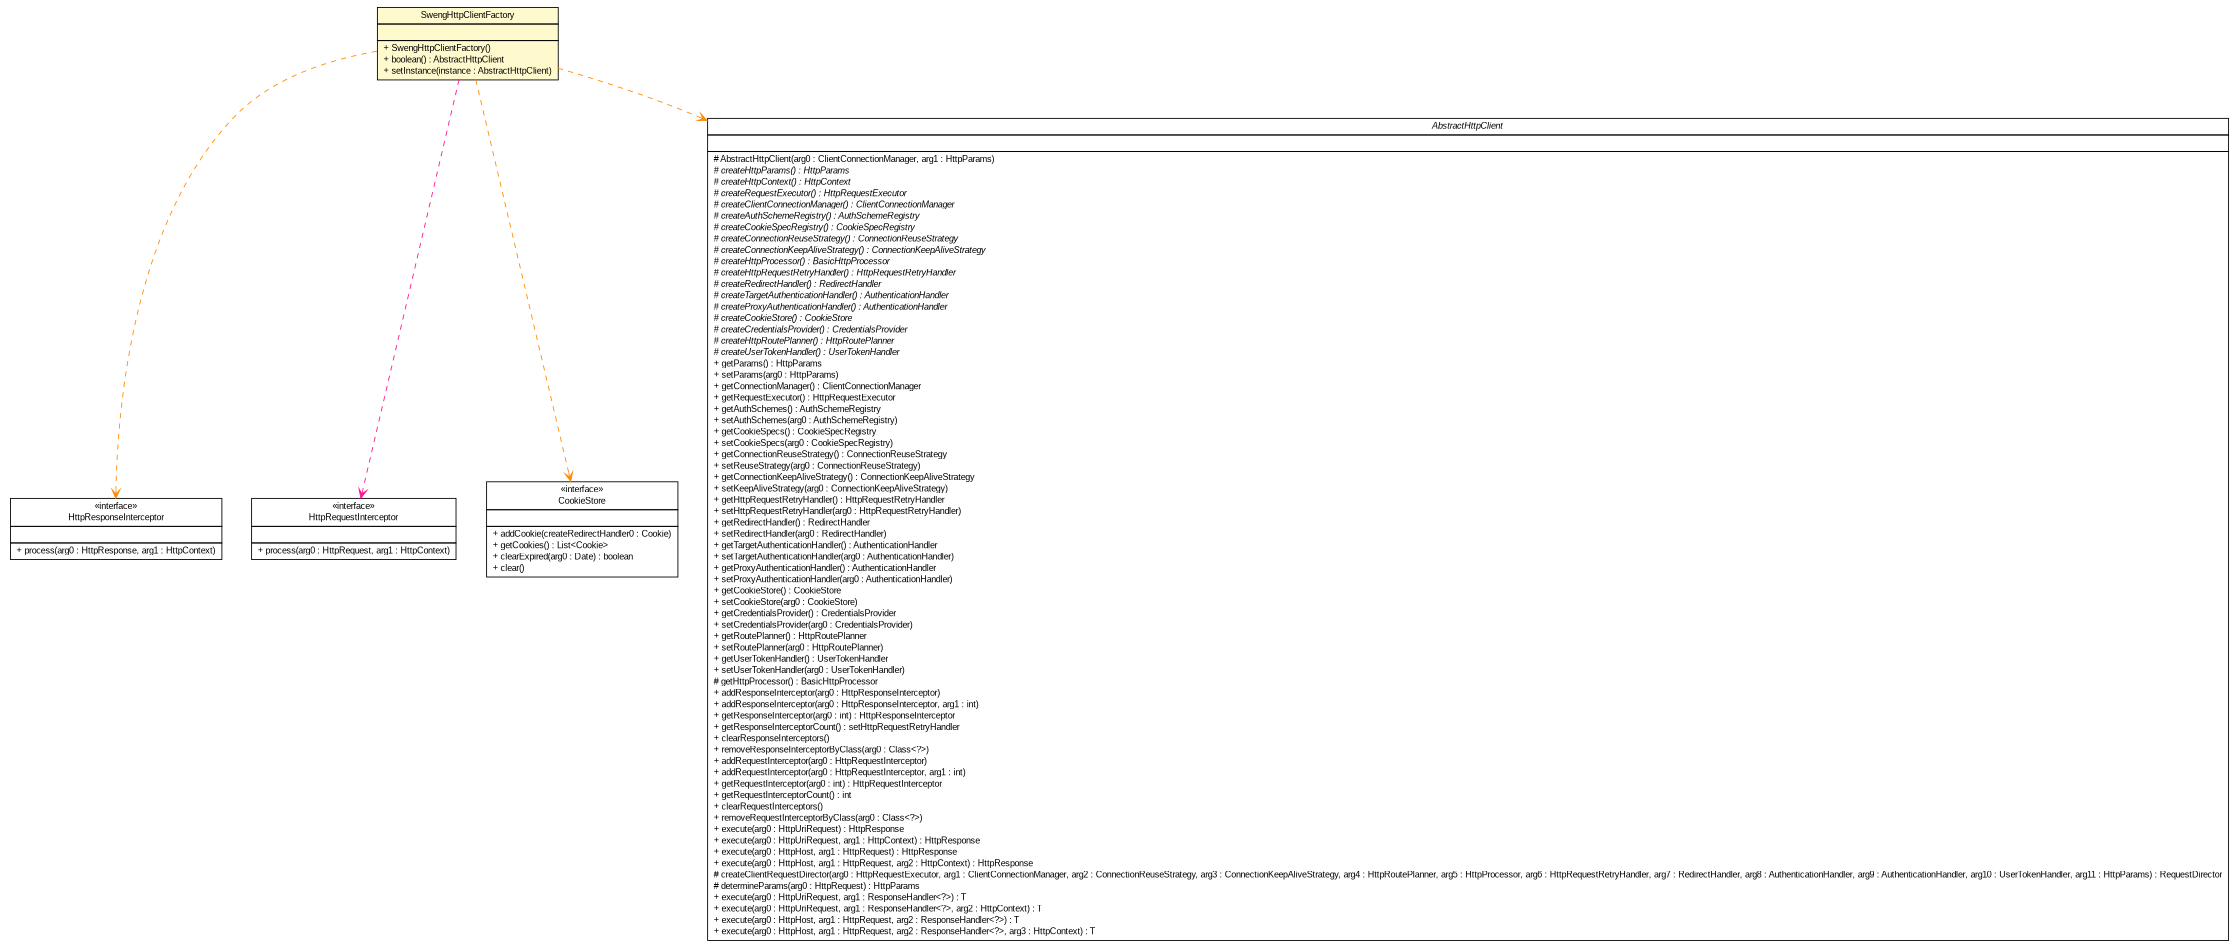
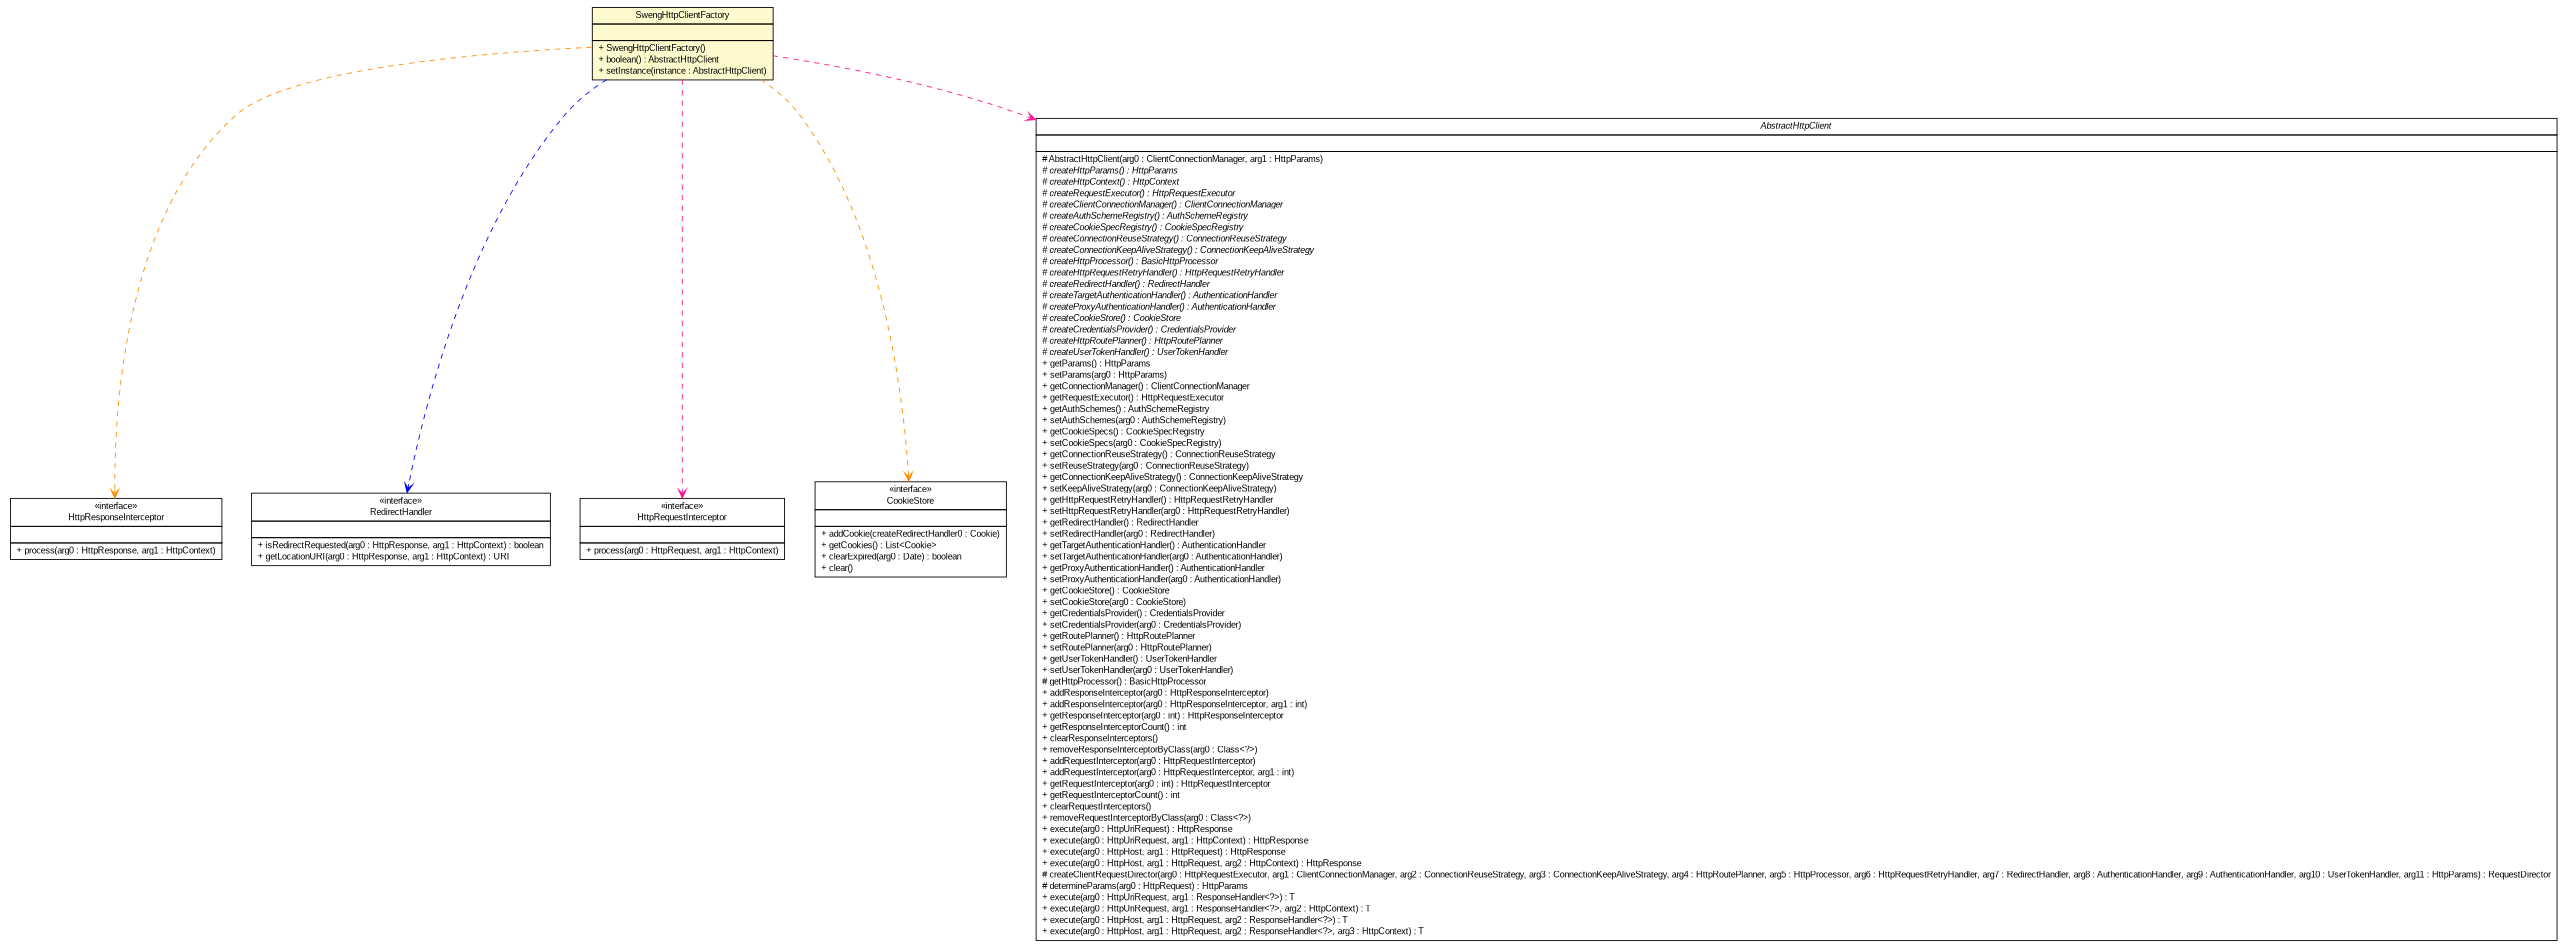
edge "SwengHttpClientFactory" -> "AbstractHttpClient": color darkorange -> deeppink
node "RedirectHandler": added
node "AbstractHttpClient": text "+ getResponseInterceptorCount() : setHttpRequestRetryHandler" -> "+ getResponseInterceptorCount() : int"
